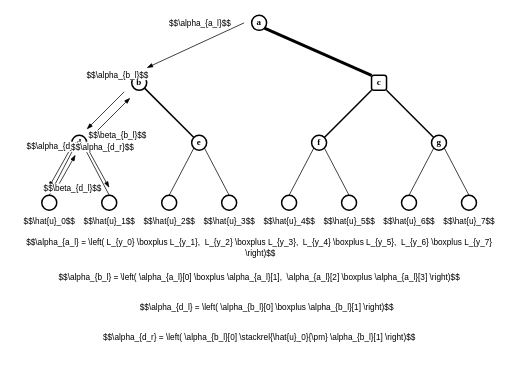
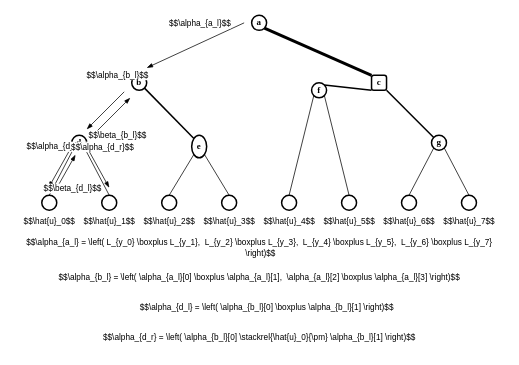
node "e": size 15x15 -> 15x23
node "f": moved (319, 143) -> (319, 90)
